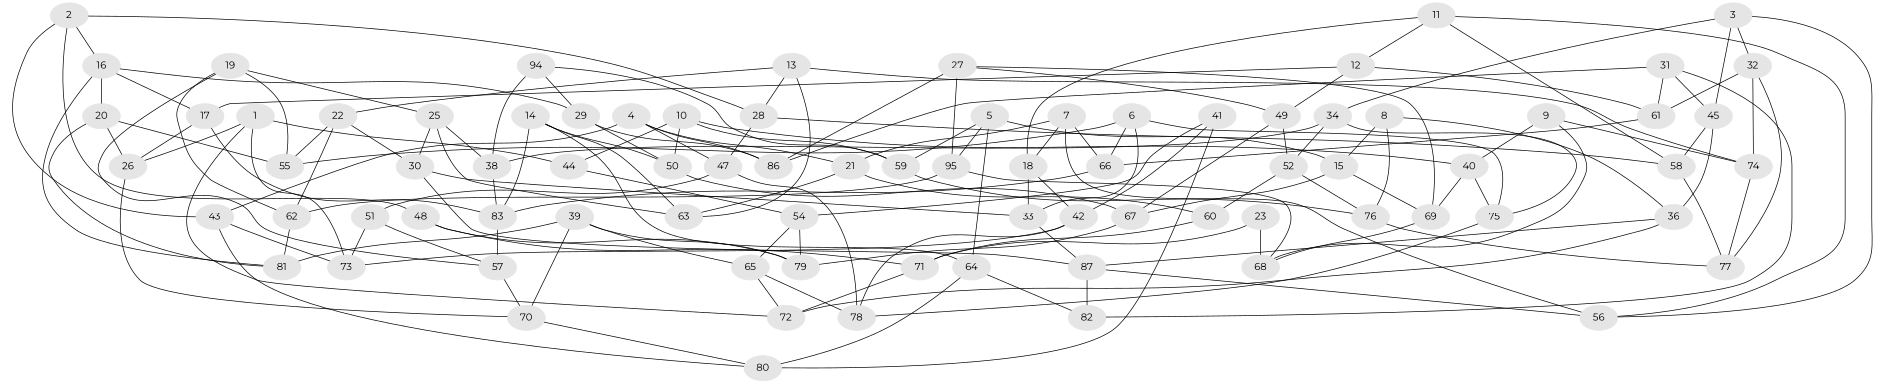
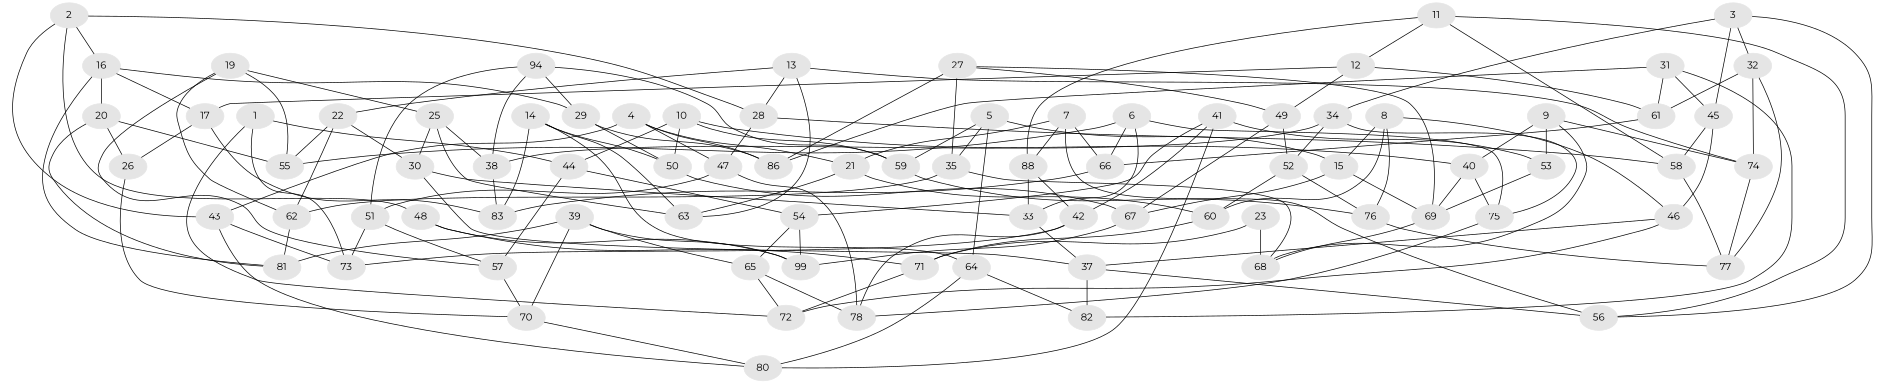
edge "94" -- "51": added
edge "1" -- "26": removed
node "95": label "95" -> "35"
node "18": label "18" -> "88"
node "53": added
edge "8" -- "60": added
node "36": label "36" -> "46"
edge "83" -- "57": now "44" -- "57"
node "79": label "79" -> "99"
node "87": label "87" -> "37"
